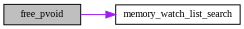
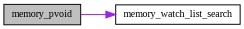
node "free_pvoid": label "free_pvoid" -> "memory_pvoid"
